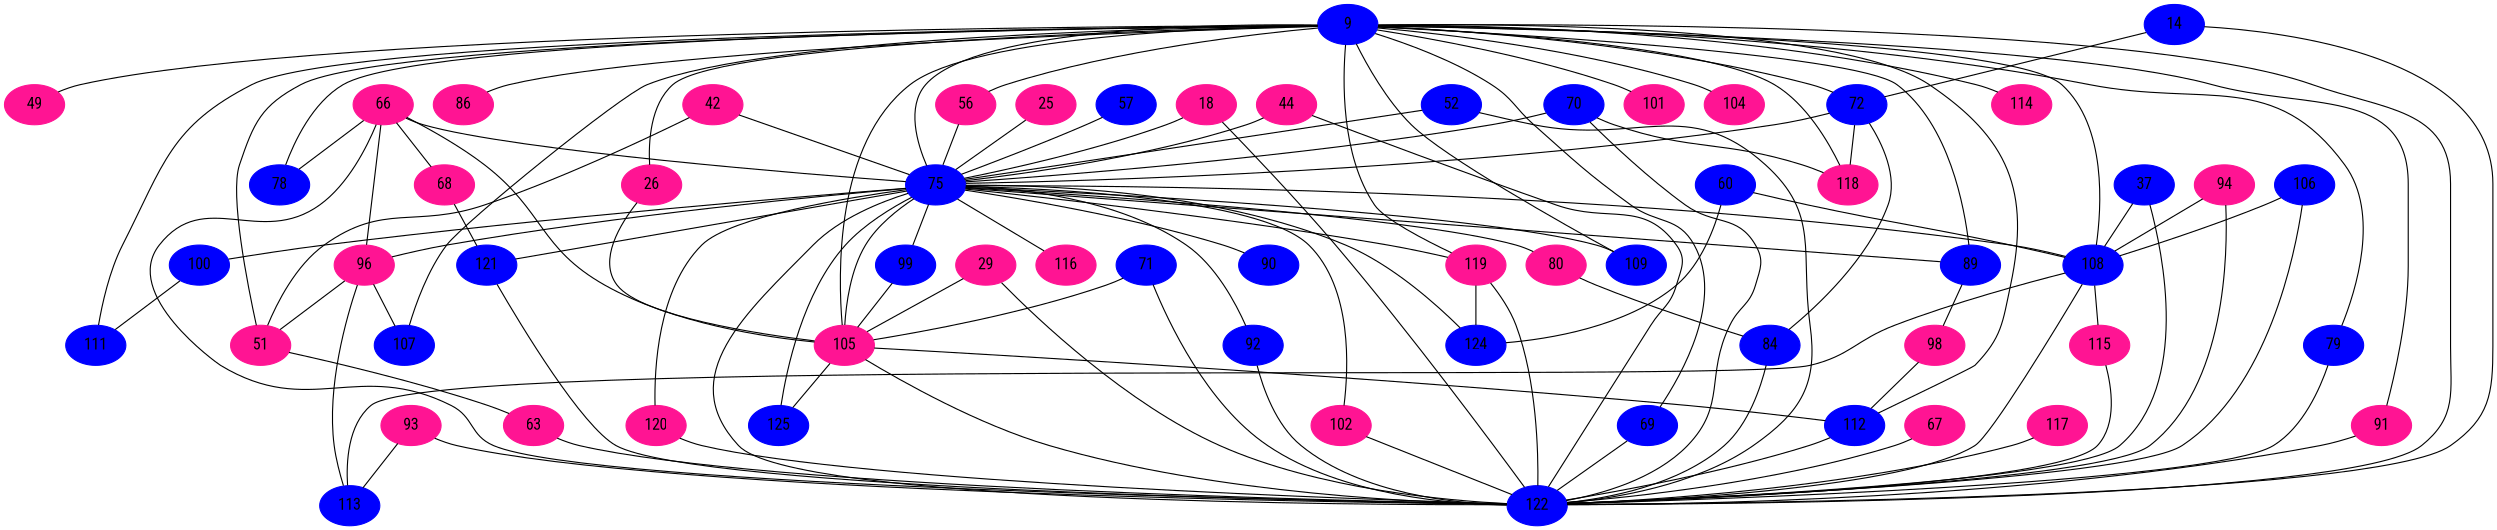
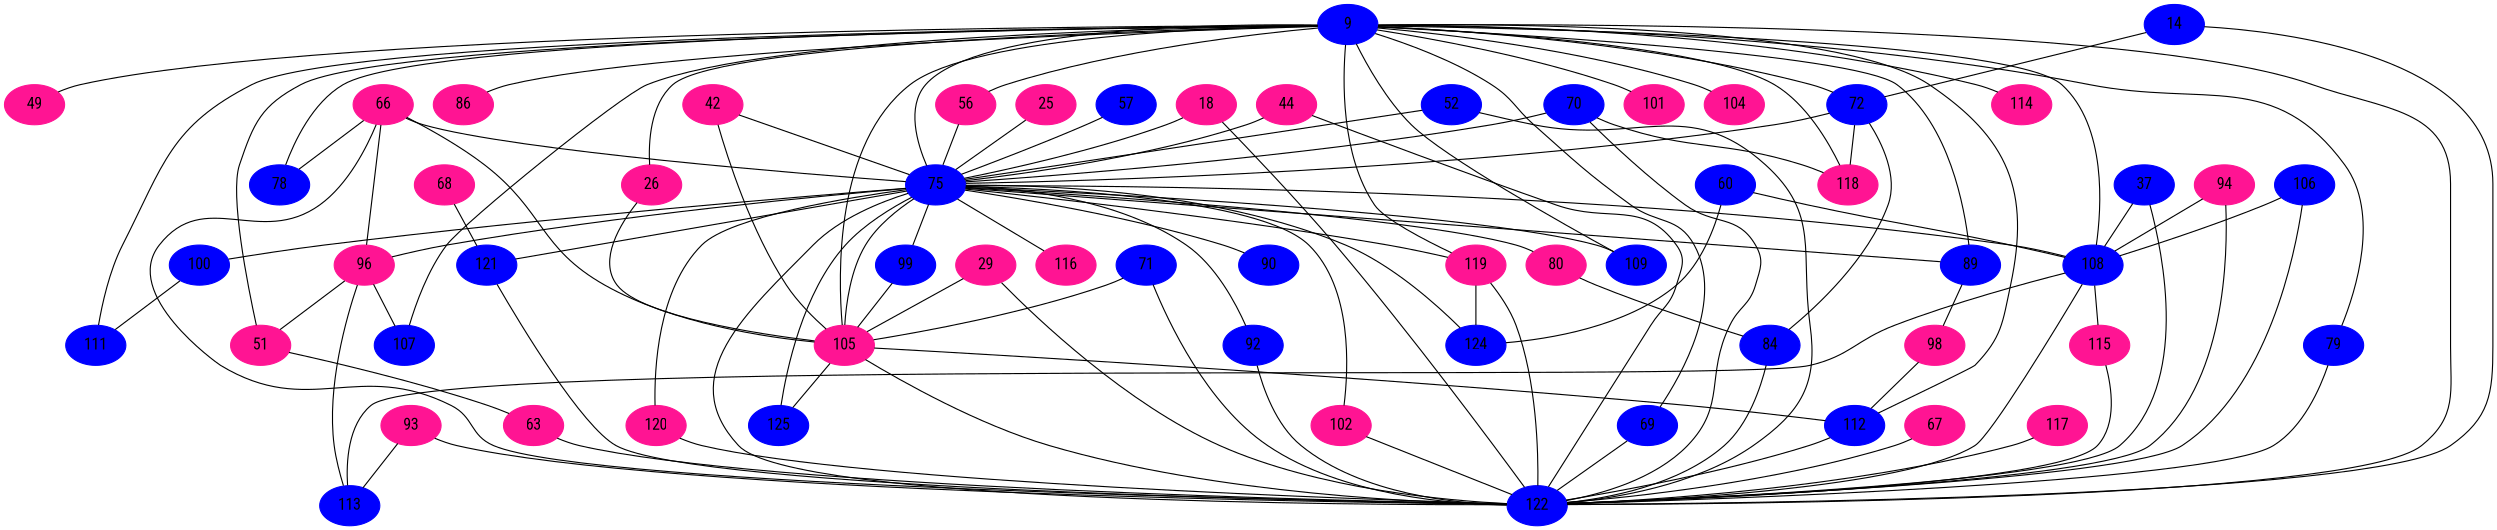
edge "66" -- "68": removed
edge "42" -- "51": now "42" -- "105"
node "91": removed
